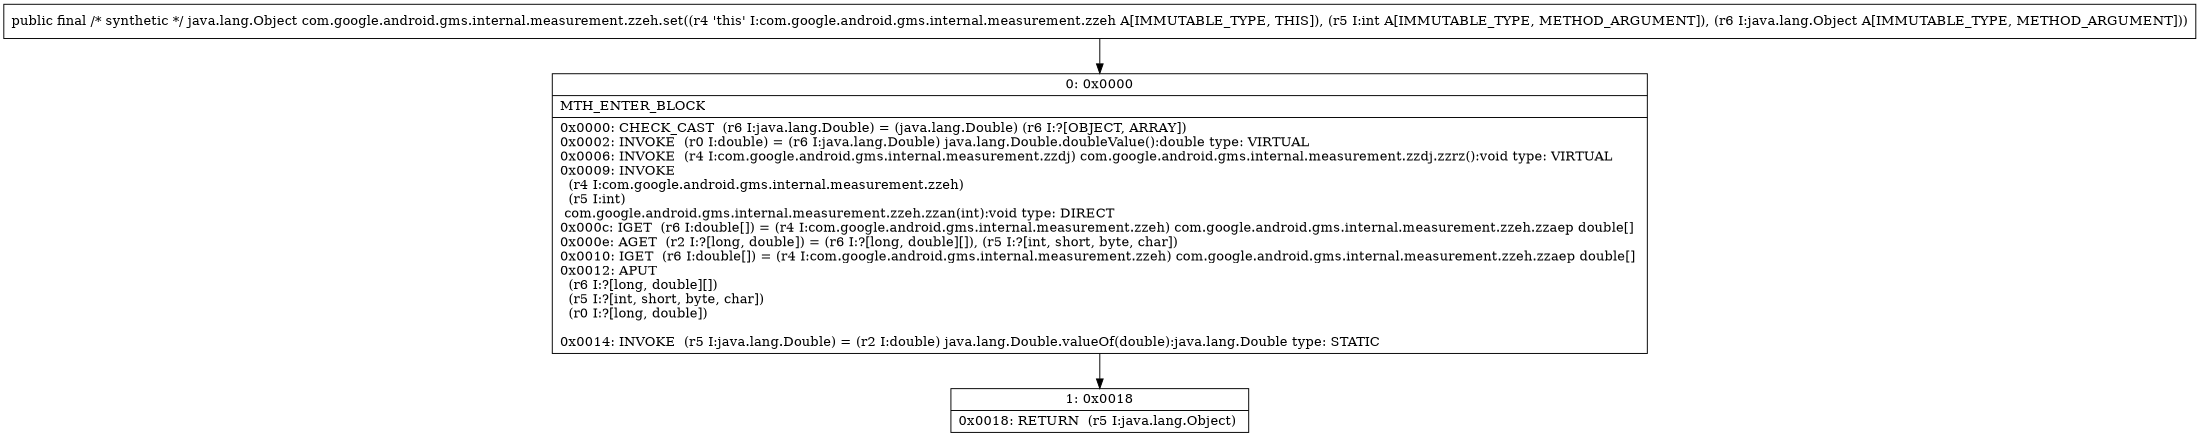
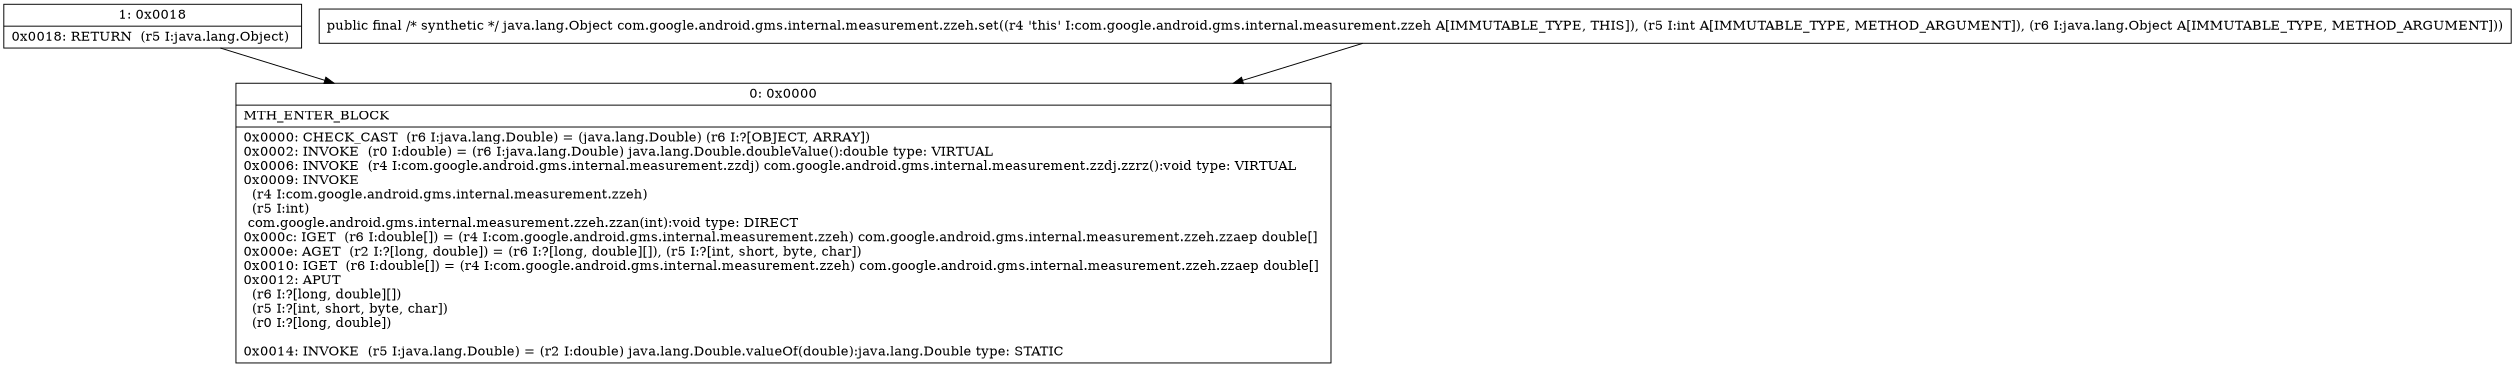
edge "0: 0x0000" -> "1: 0x0018": reversed
